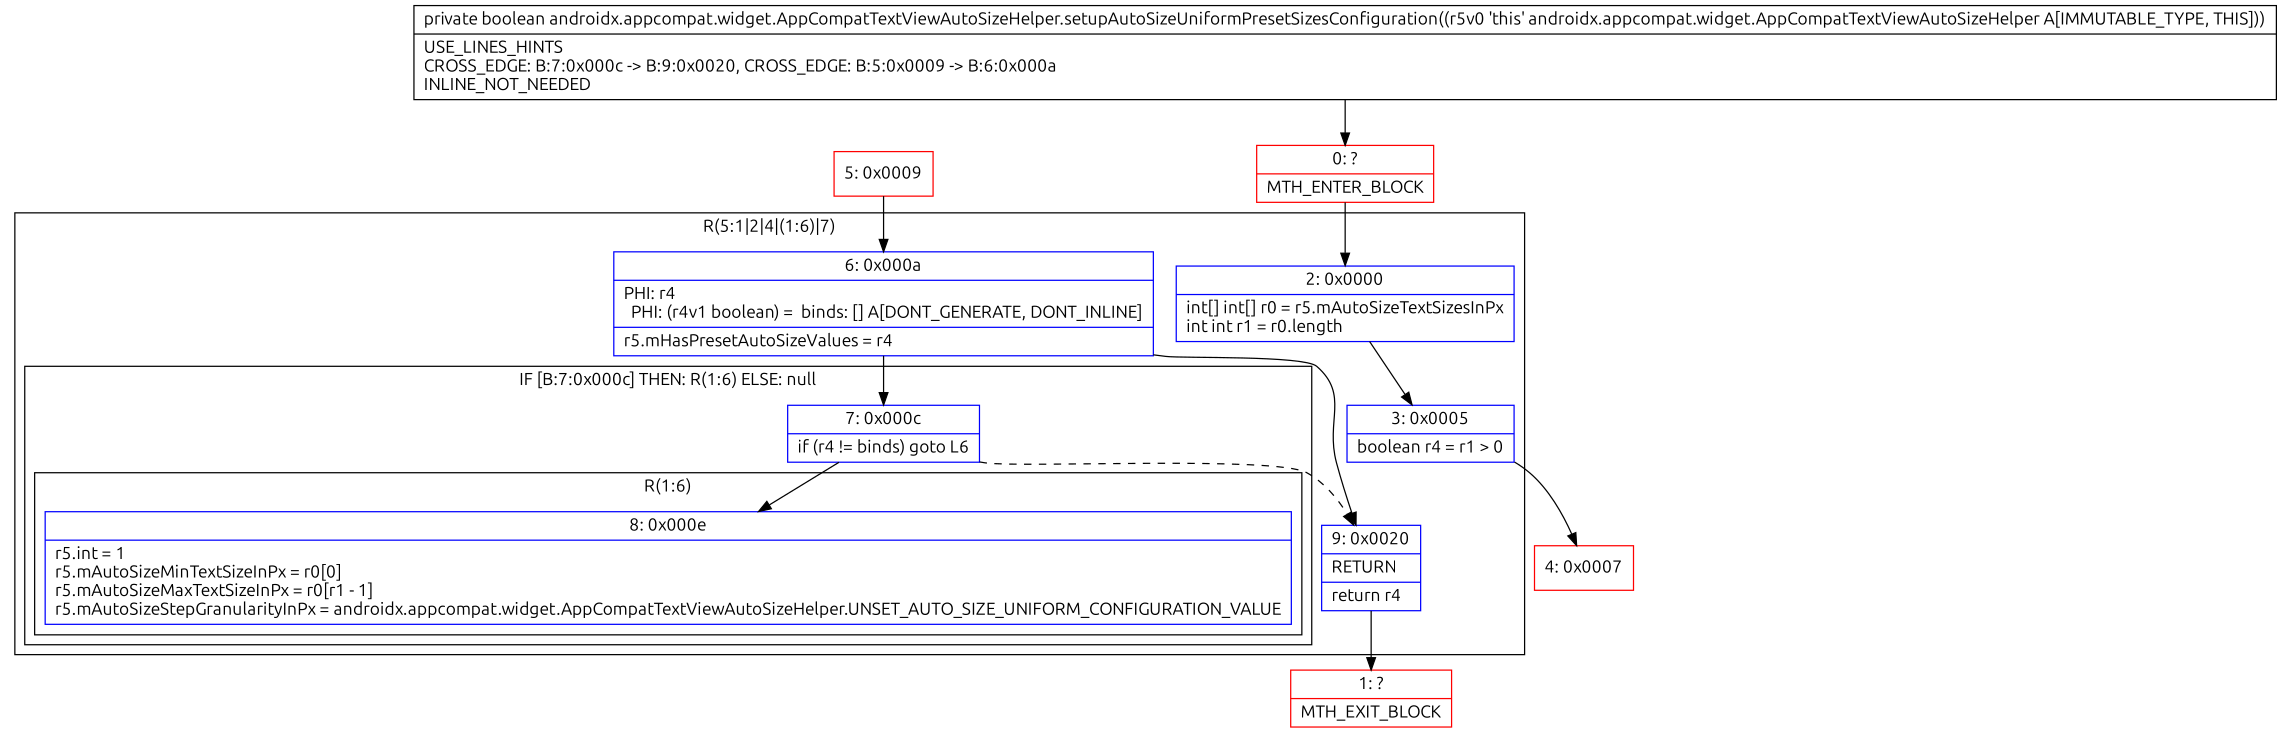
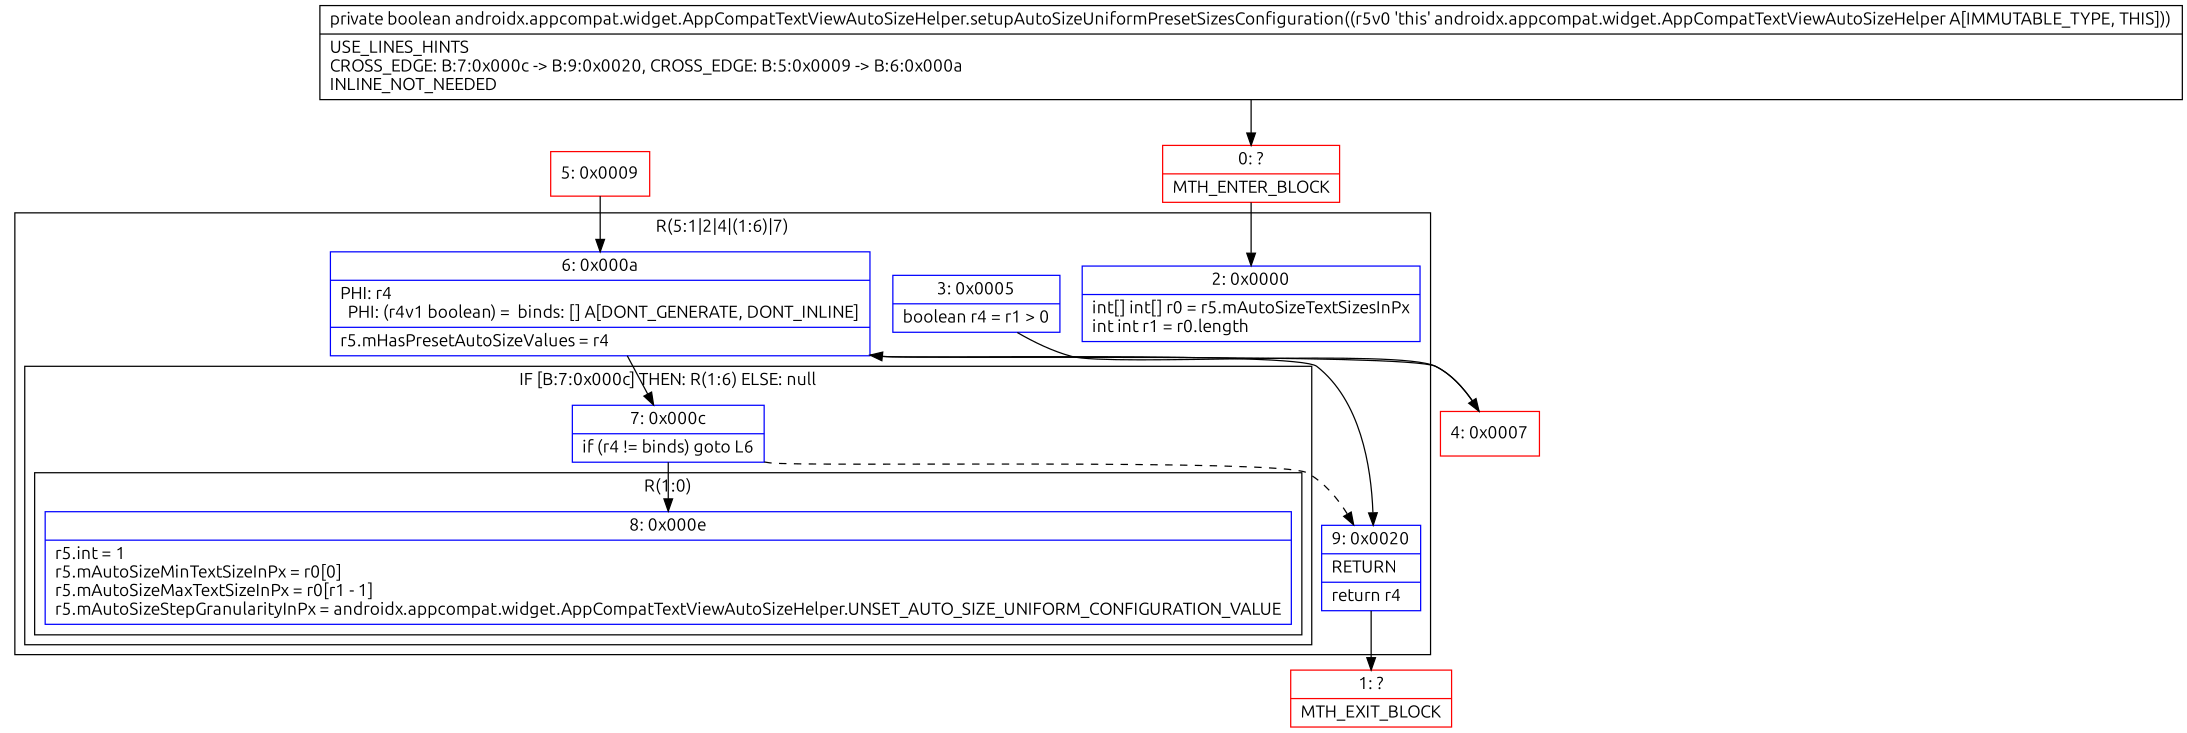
edge "4: 0x0007" -> "6: 0x000a": added
edge "2: 0x0000" -> "3: 0x0005": removed
cluster "R(1:6)": label "R(1:6)" -> "R(1:0)"
